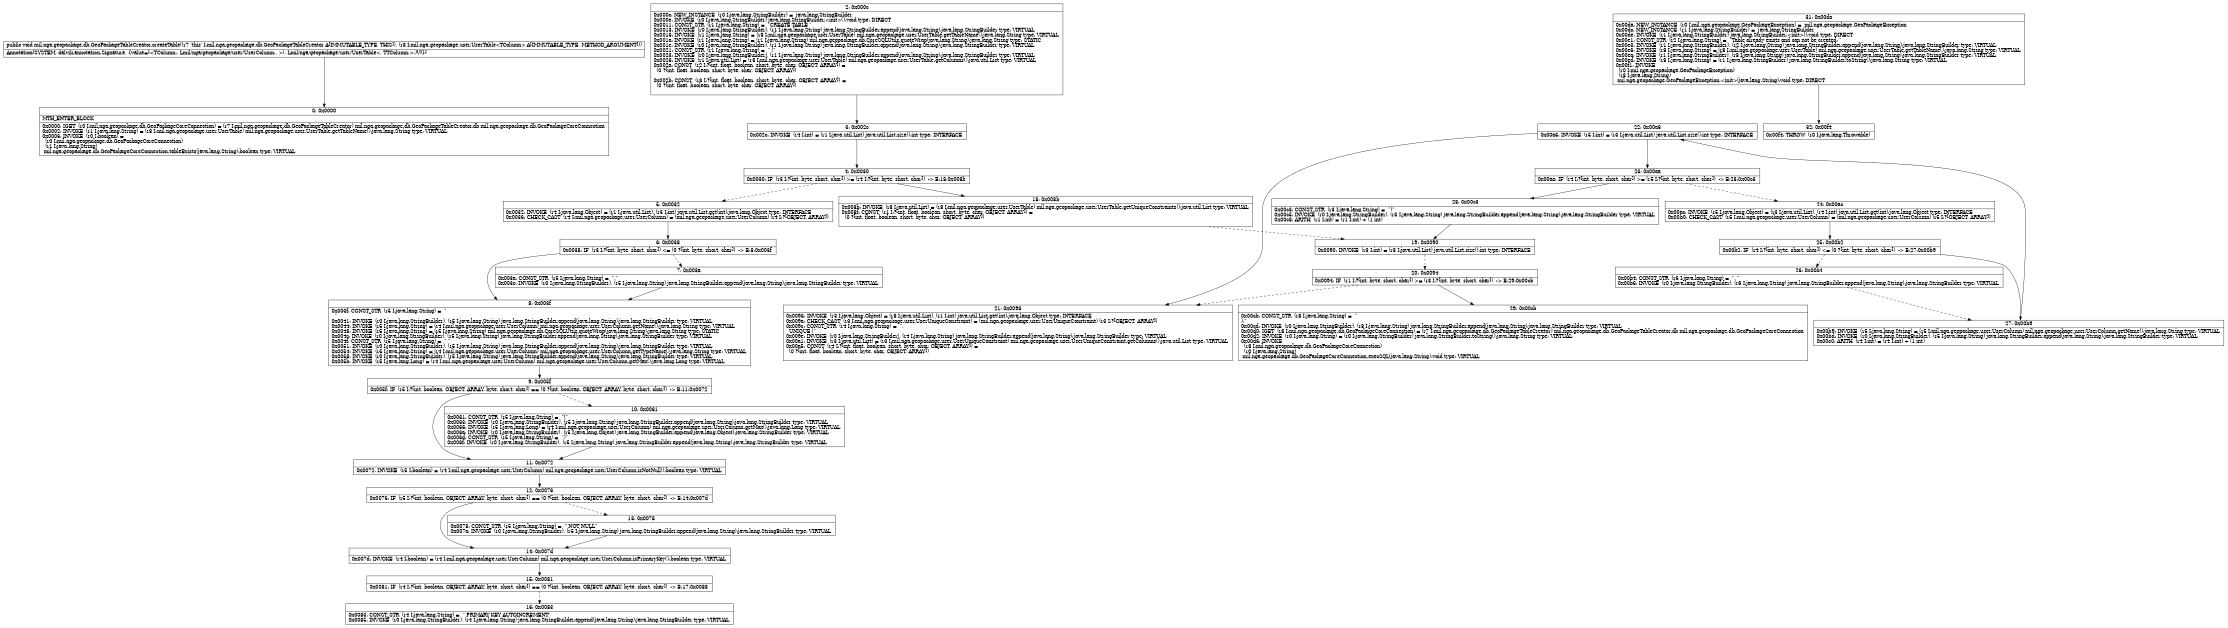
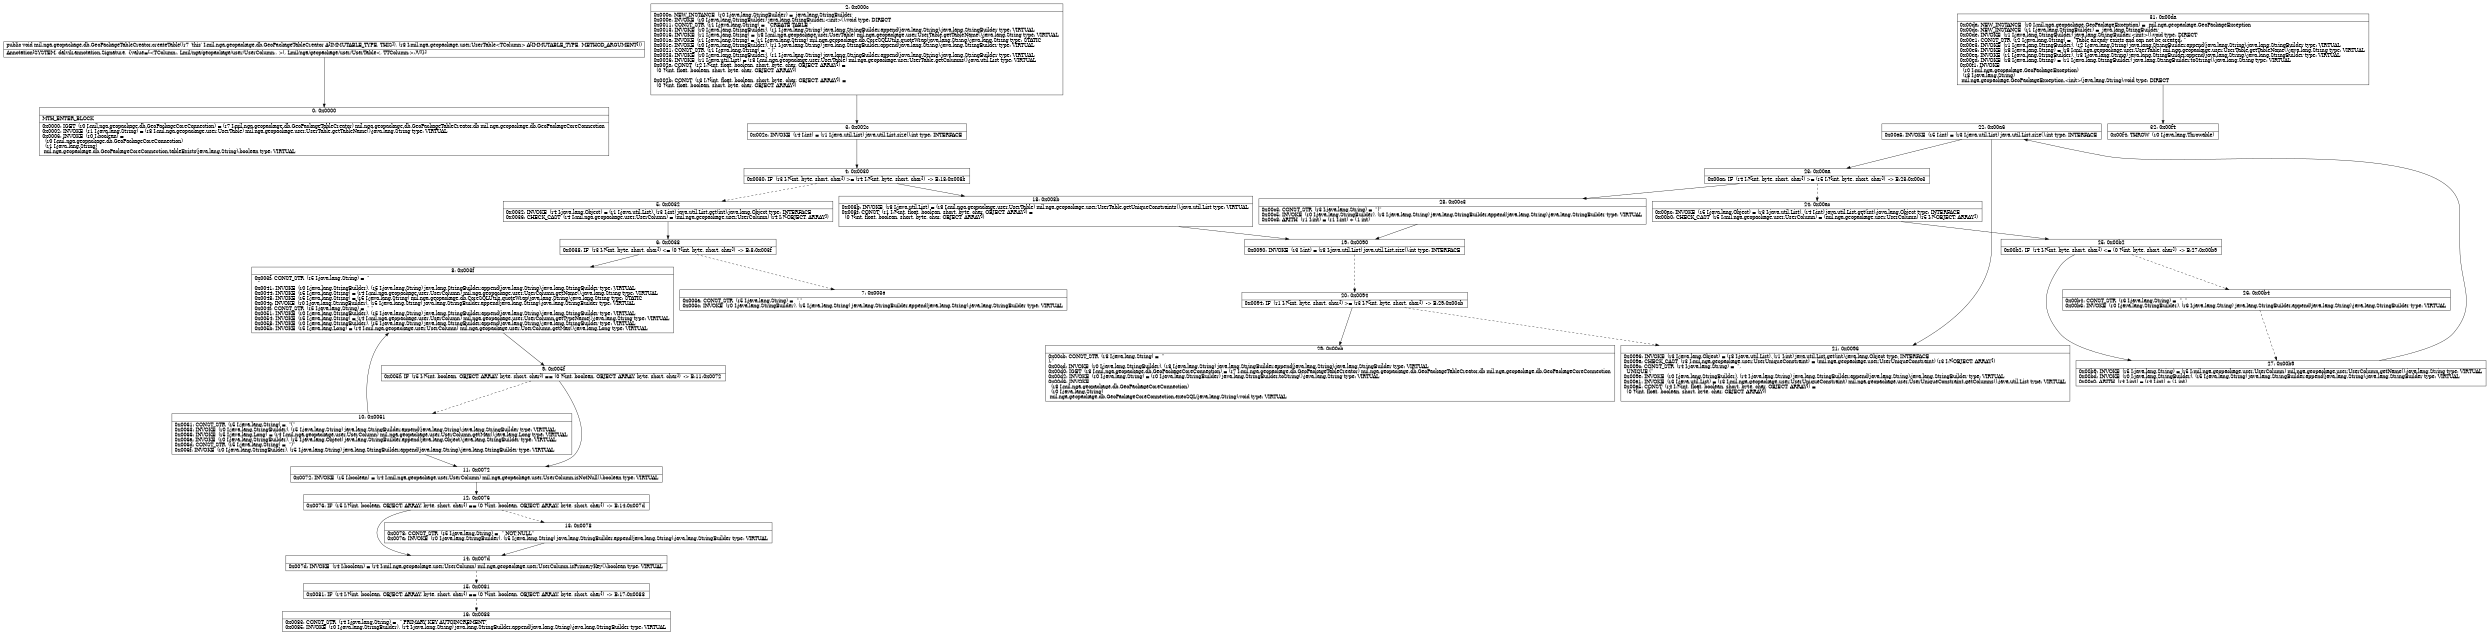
edge "18: 0x008b" -> "19: 0x0090": style dashed -> solid
edge "7: 0x003a" -> "8: 0x003f": now "10: 0x0061" -> "8: 0x003f"
edge "14: 0x007d" -> "15: 0x0081": style solid -> dashed
